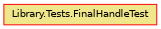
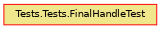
node "Library.Tests.FinalHandleTest": label "Library.Tests.FinalHandleTest" -> "Tests.Tests.FinalHandleTest"
